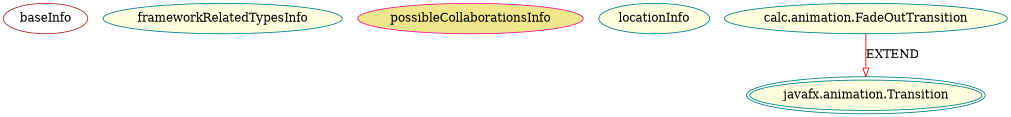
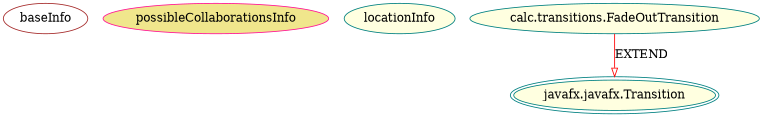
node "frameworkRelatedTypesInfo": removed
node "calc.animation.FadeOutTransition": label "calc.animation.FadeOutTransition" -> "calc.transitions.FadeOutTransition"
node "javafx.animation.Transition": label "javafx.animation.Transition" -> "javafx.javafx.Transition"
